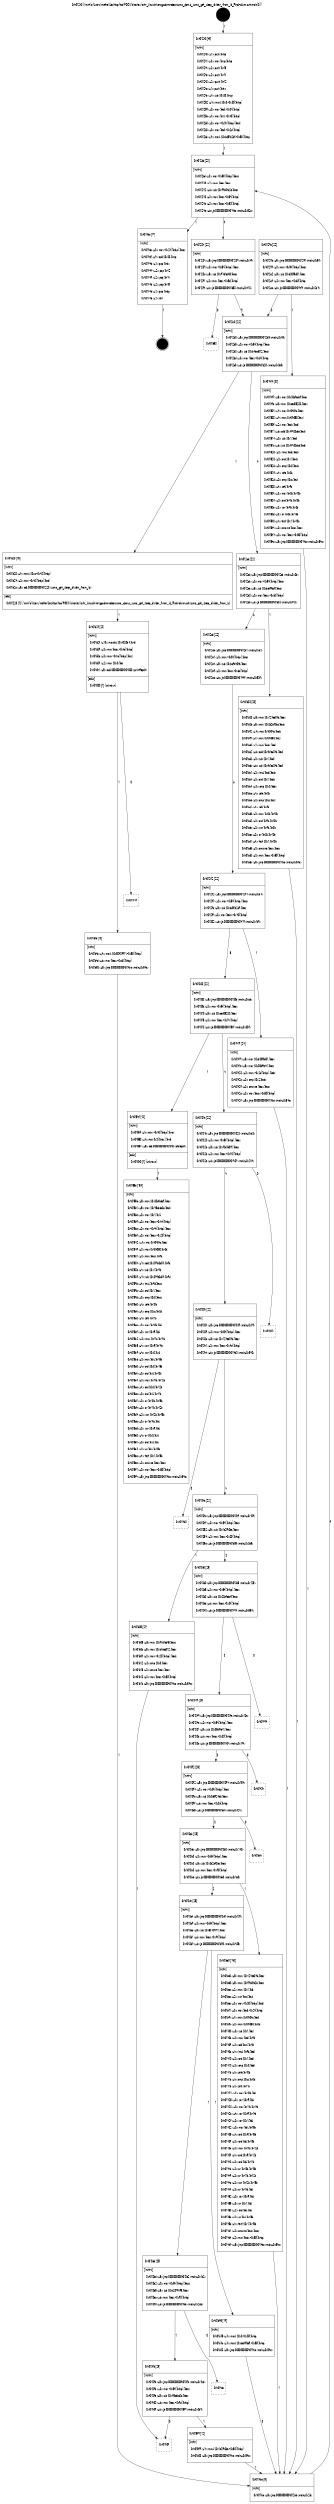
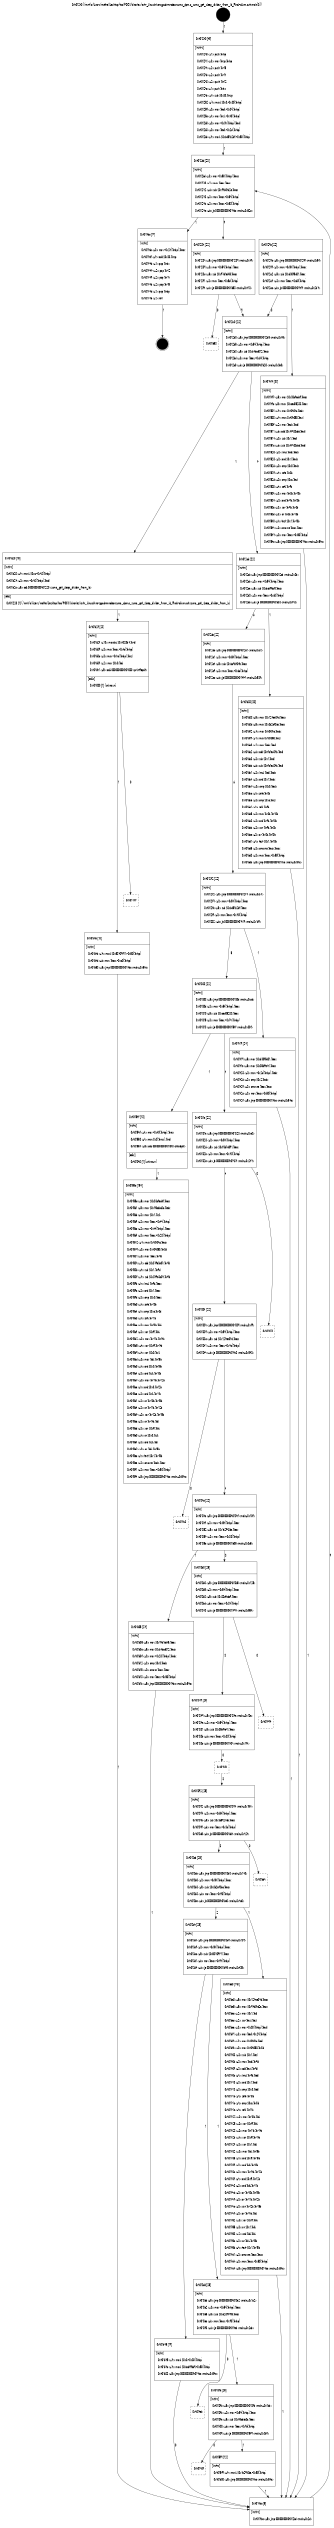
edge "0x401379 [25]" -> "0x401392 [25]": now "0x401434" -> "0x401392 [25]"
edge "0x401605 [27]" -> "0x40140f": now "0x401605 [27]" -> "0x4017ba [5]"
